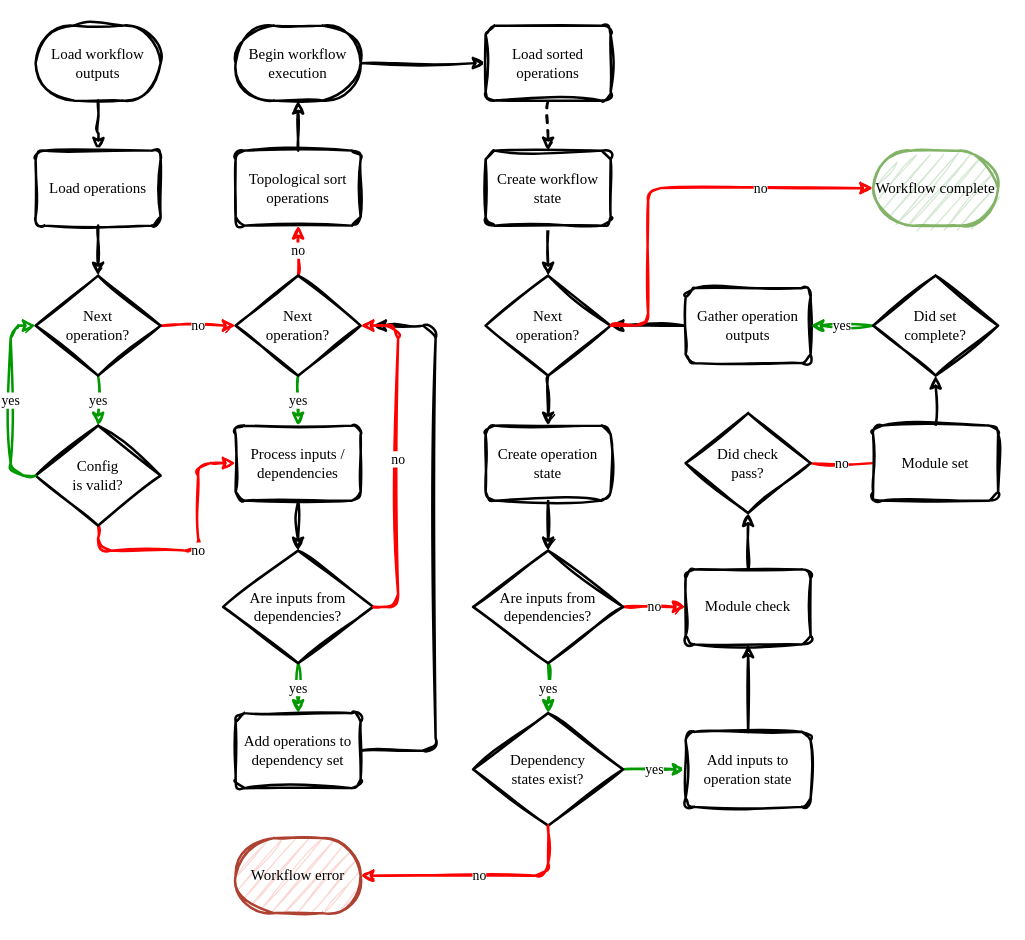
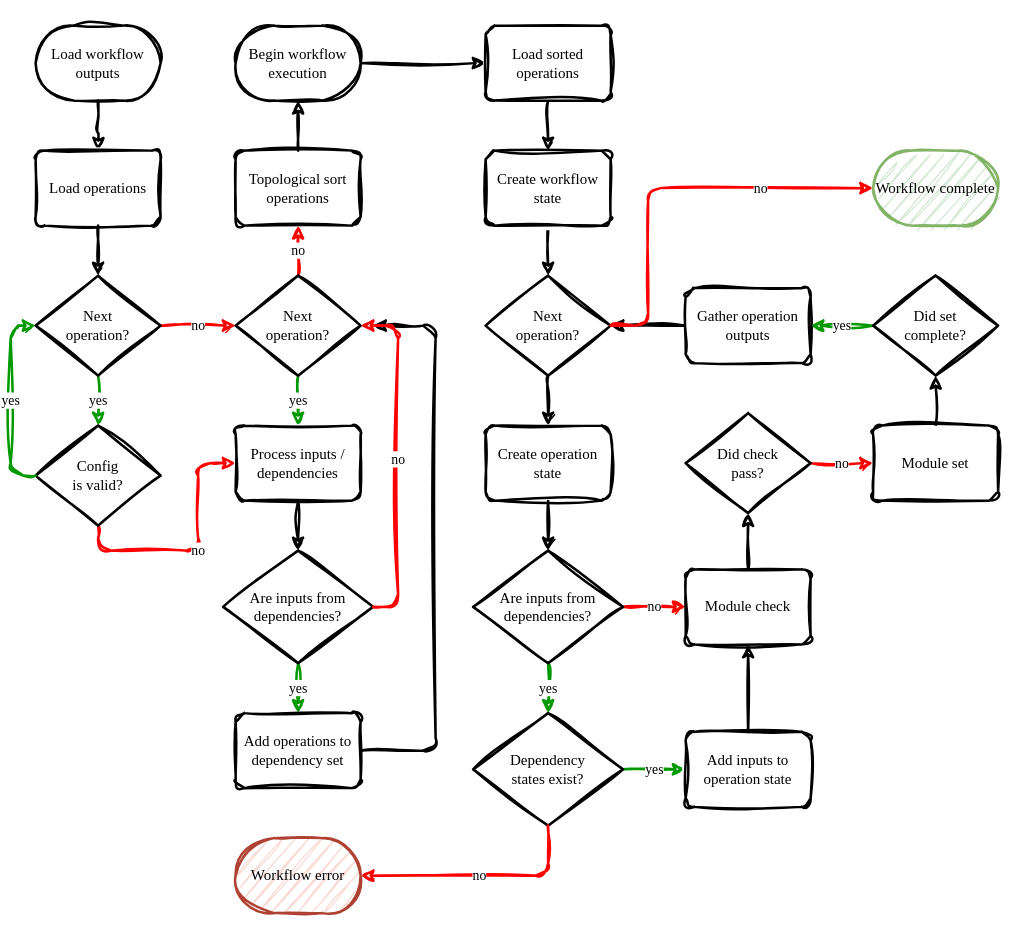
edge "Load sorted operations" -> "Create workflow state": style dashed -> solid
edge "Did check pass?" -- "Module set": arrowhead none -> classic
